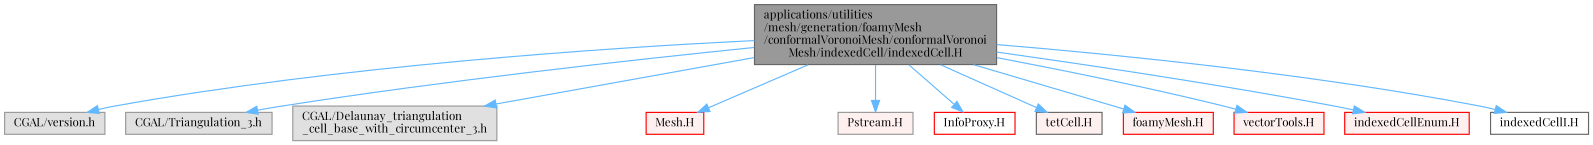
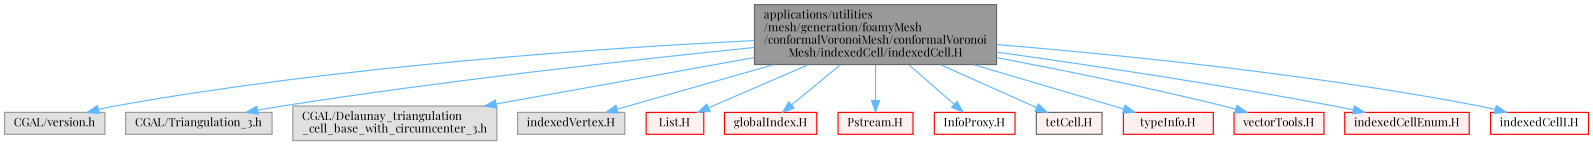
node "indexedVertex.H": added
node "Mesh.H": label "Mesh.H" -> "List.H"
node "globalIndex.H": added
node "Pstream.H": color grey60 -> red
node "foamyMesh.H": label "foamyMesh.H" -> "typeInfo.H"
node "indexedCellI.H": color grey40 -> red
